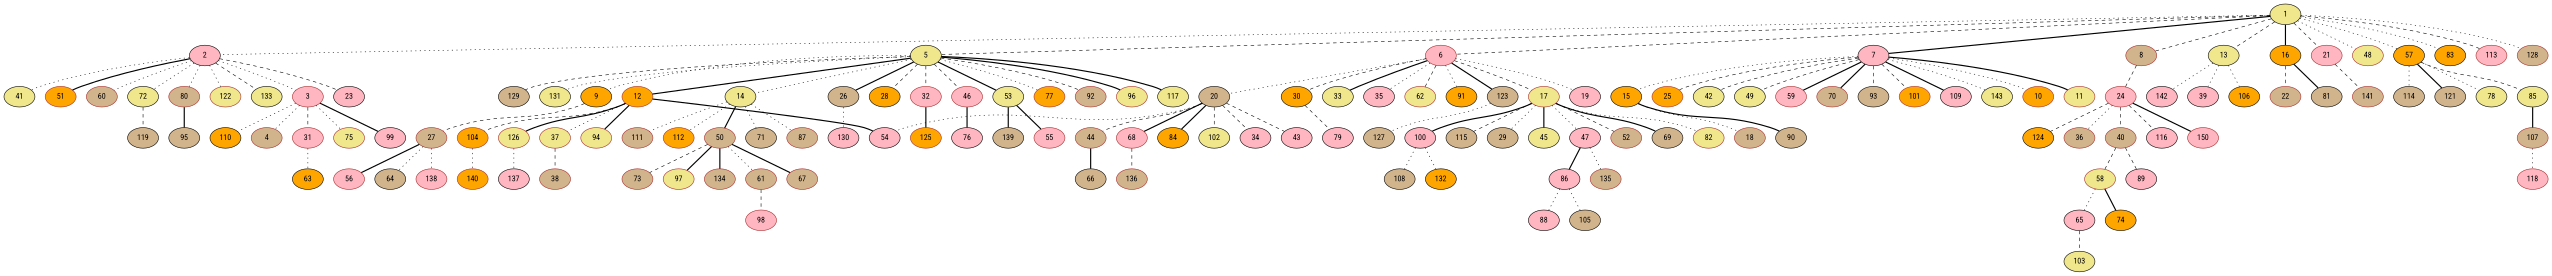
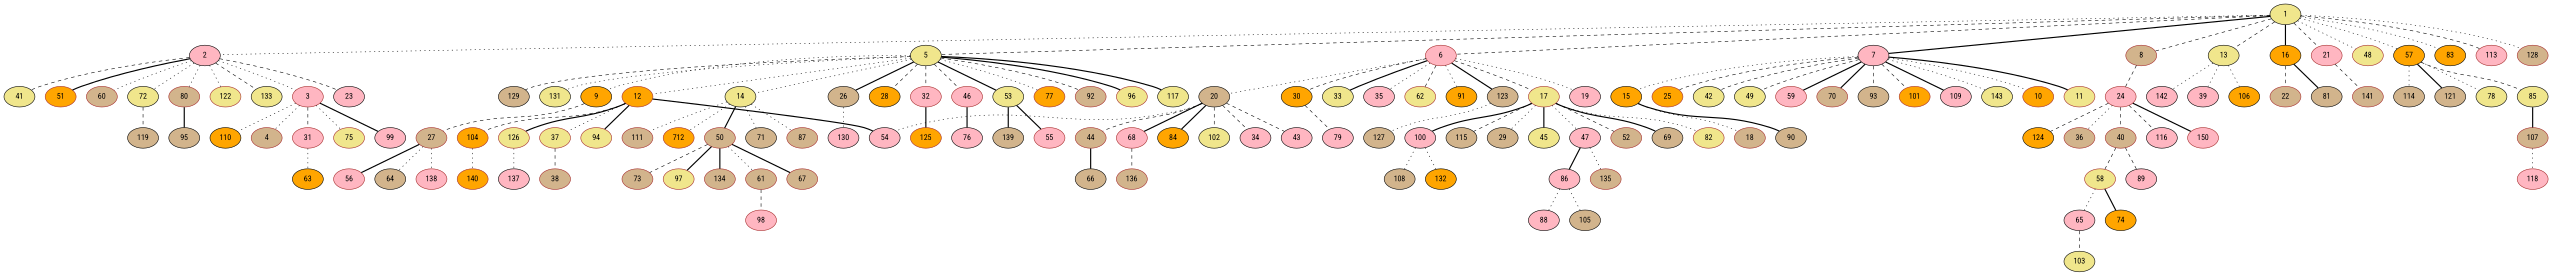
edge "2" -- "41": style dotted -> dashed
edge "5" -- "12": style bold -> dotted
node "112": label "112" -> "712"
